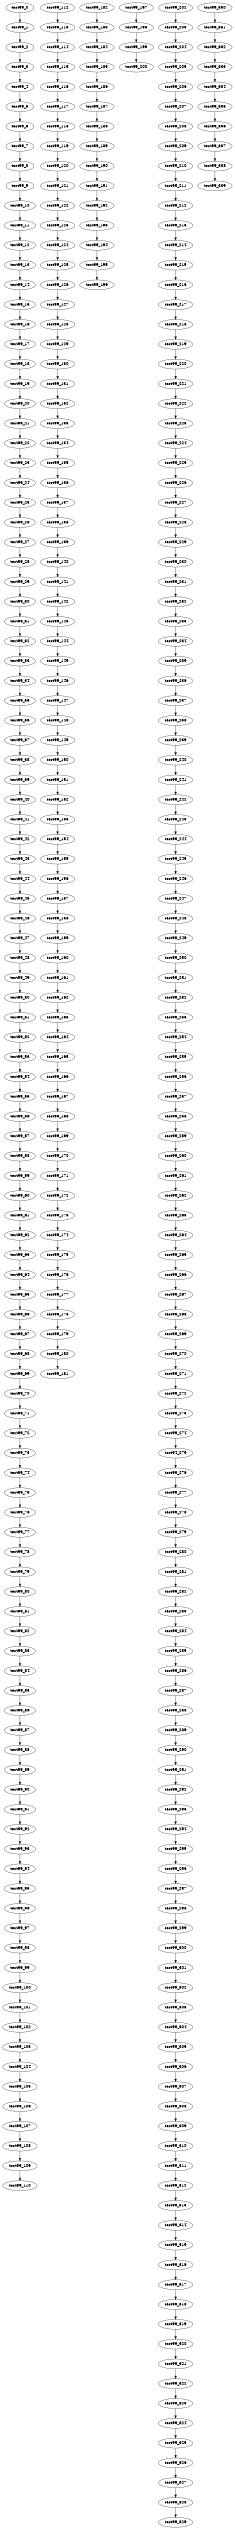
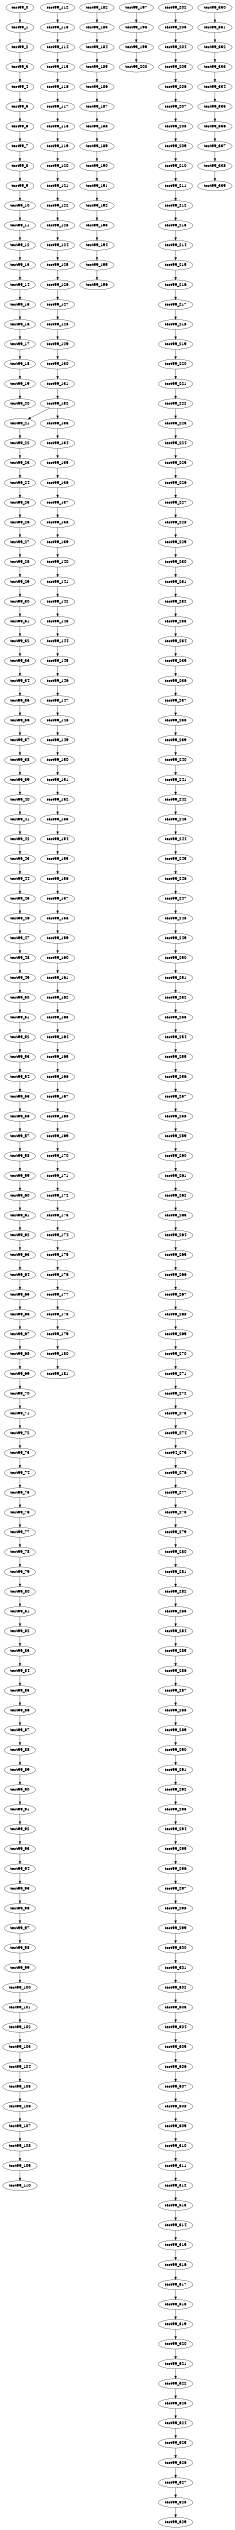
edge "test99_20" -> "test99_21": now "test99_132" -> "test99_21"
